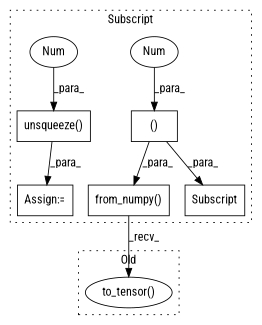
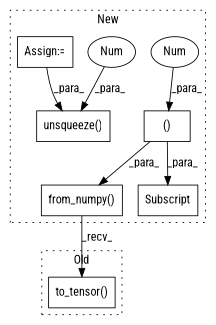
cluster "Subscript": label "Subscript" -> "New"
edge "unsqueeze()" -> "Assign:=": reversed
node "to_tensor()": shape ellipse -> box
